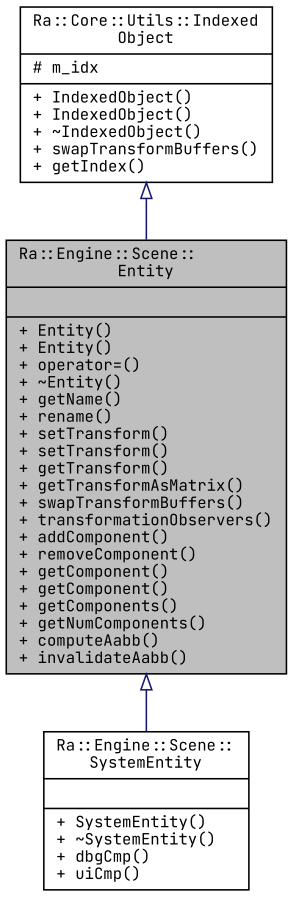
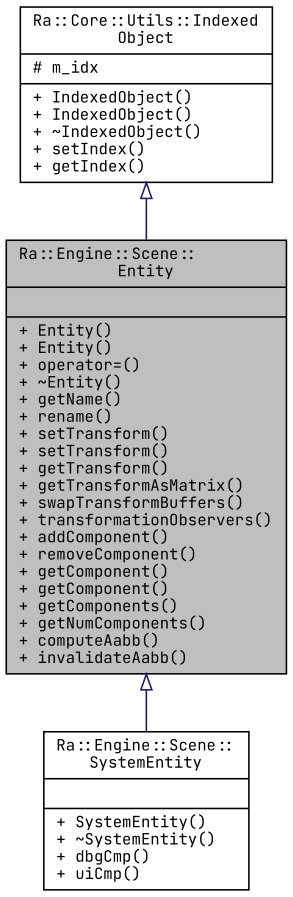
node "Ra::Core::Utils::Indexed": text "+ swapTransformBuffers()" -> "+ setIndex()"
